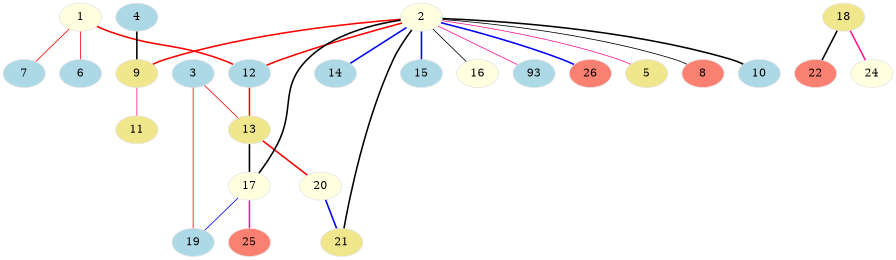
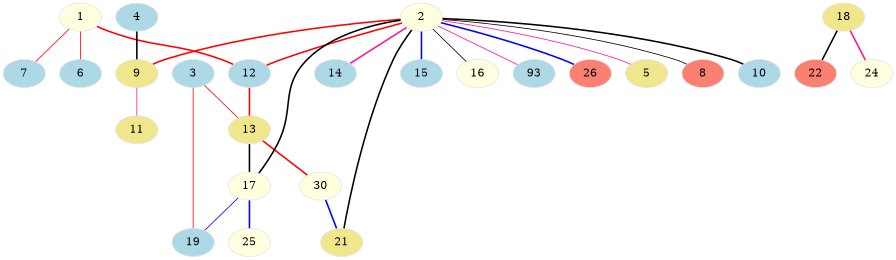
edge "2" -- "14": color blue -> deeppink
node "20": label "20" -> "30"
edge "17" -- "25": color deeppink -> blue
node "25": fillcolor salmon -> lightyellow
